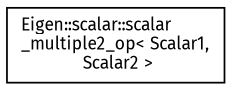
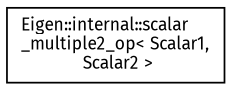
node "Eigen::scalar::scalar _multiple2_op< Scalar1, Scalar2 >": label "Eigen::scalar::scalar _multiple2_op< Scalar1, Scalar2 >" -> "Eigen::internal::scalar _multiple2_op< Scalar1, Scalar2 >"
